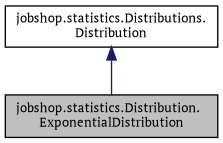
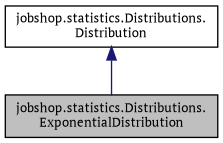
node "jobshop.statistics.Distribution. ExponentialDistribution": label "jobshop.statistics.Distribution. ExponentialDistribution" -> "jobshop.statistics.Distributions. ExponentialDistribution"
